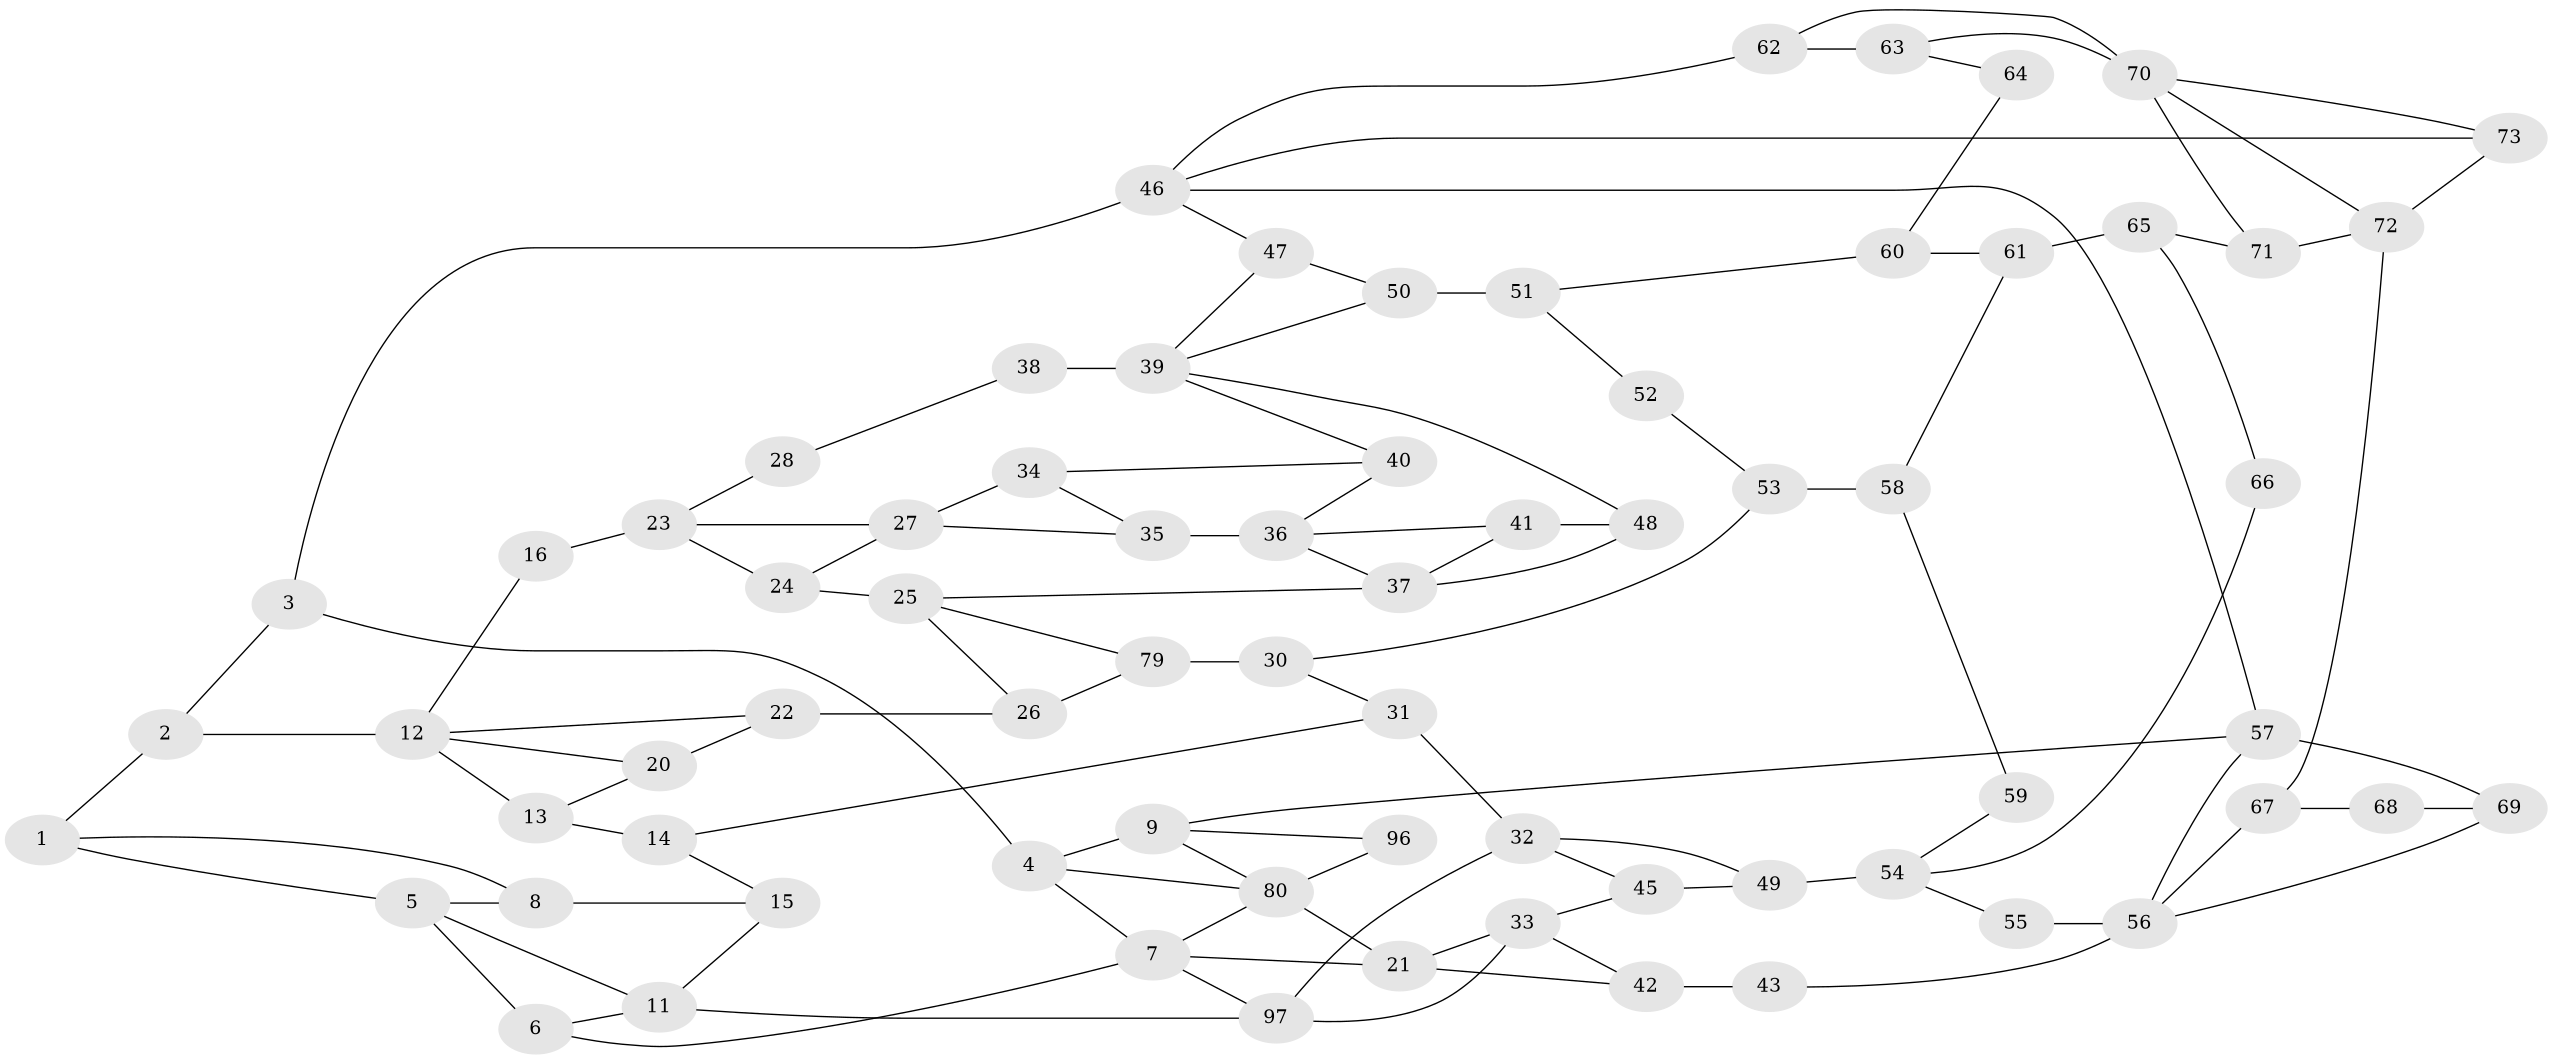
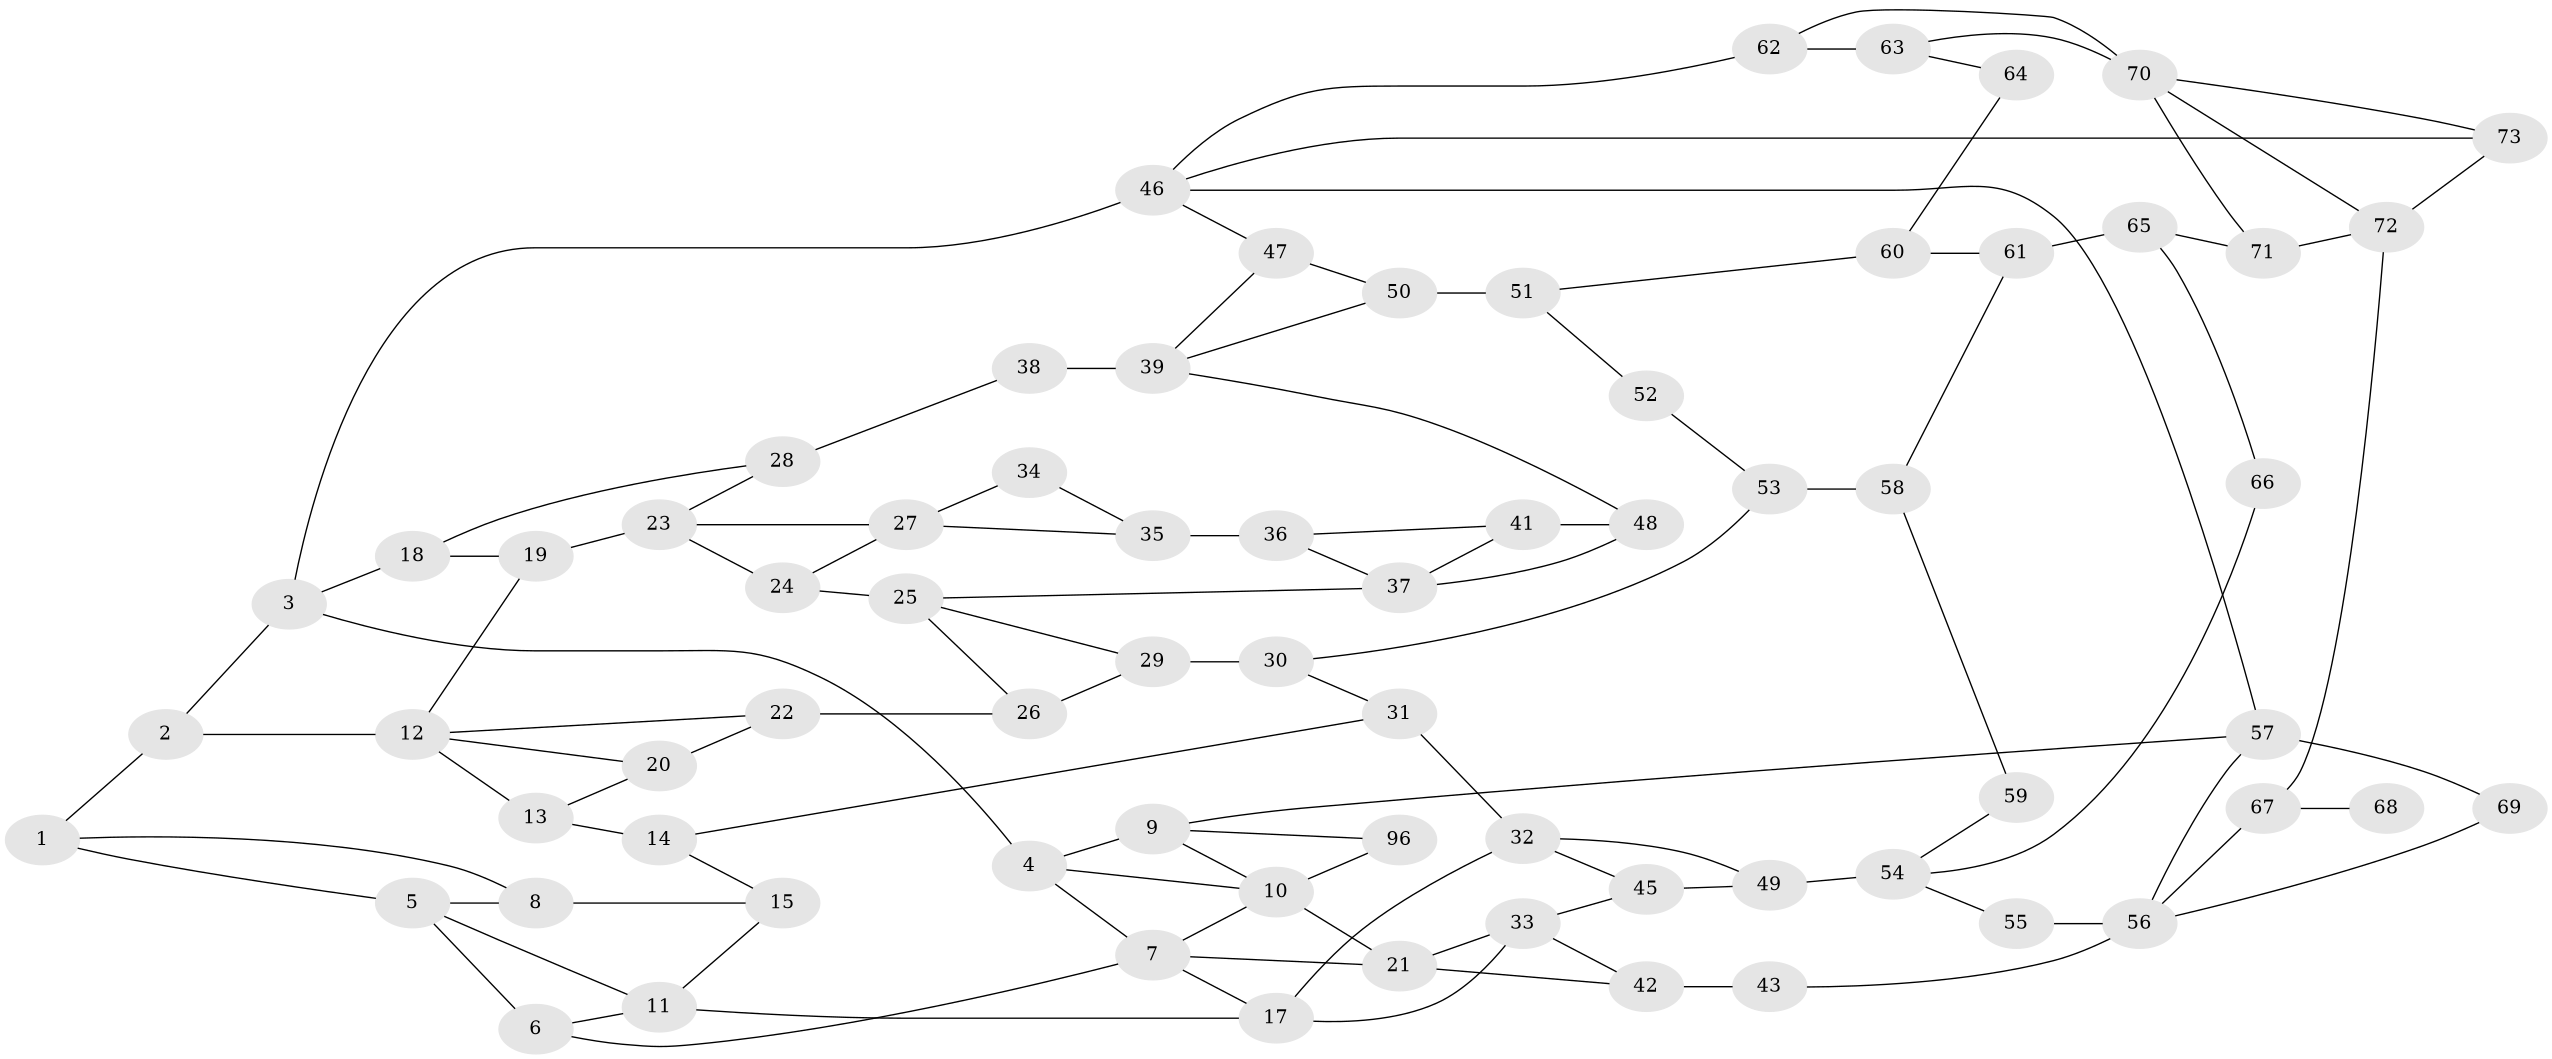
node "40": removed
node "18": added
node "16": label "16" -> "19"
node "79": label "79" -> "29"
edge "68" -- "69": removed
node "80": label "80" -> "10"
node "97": label "97" -> "17"
